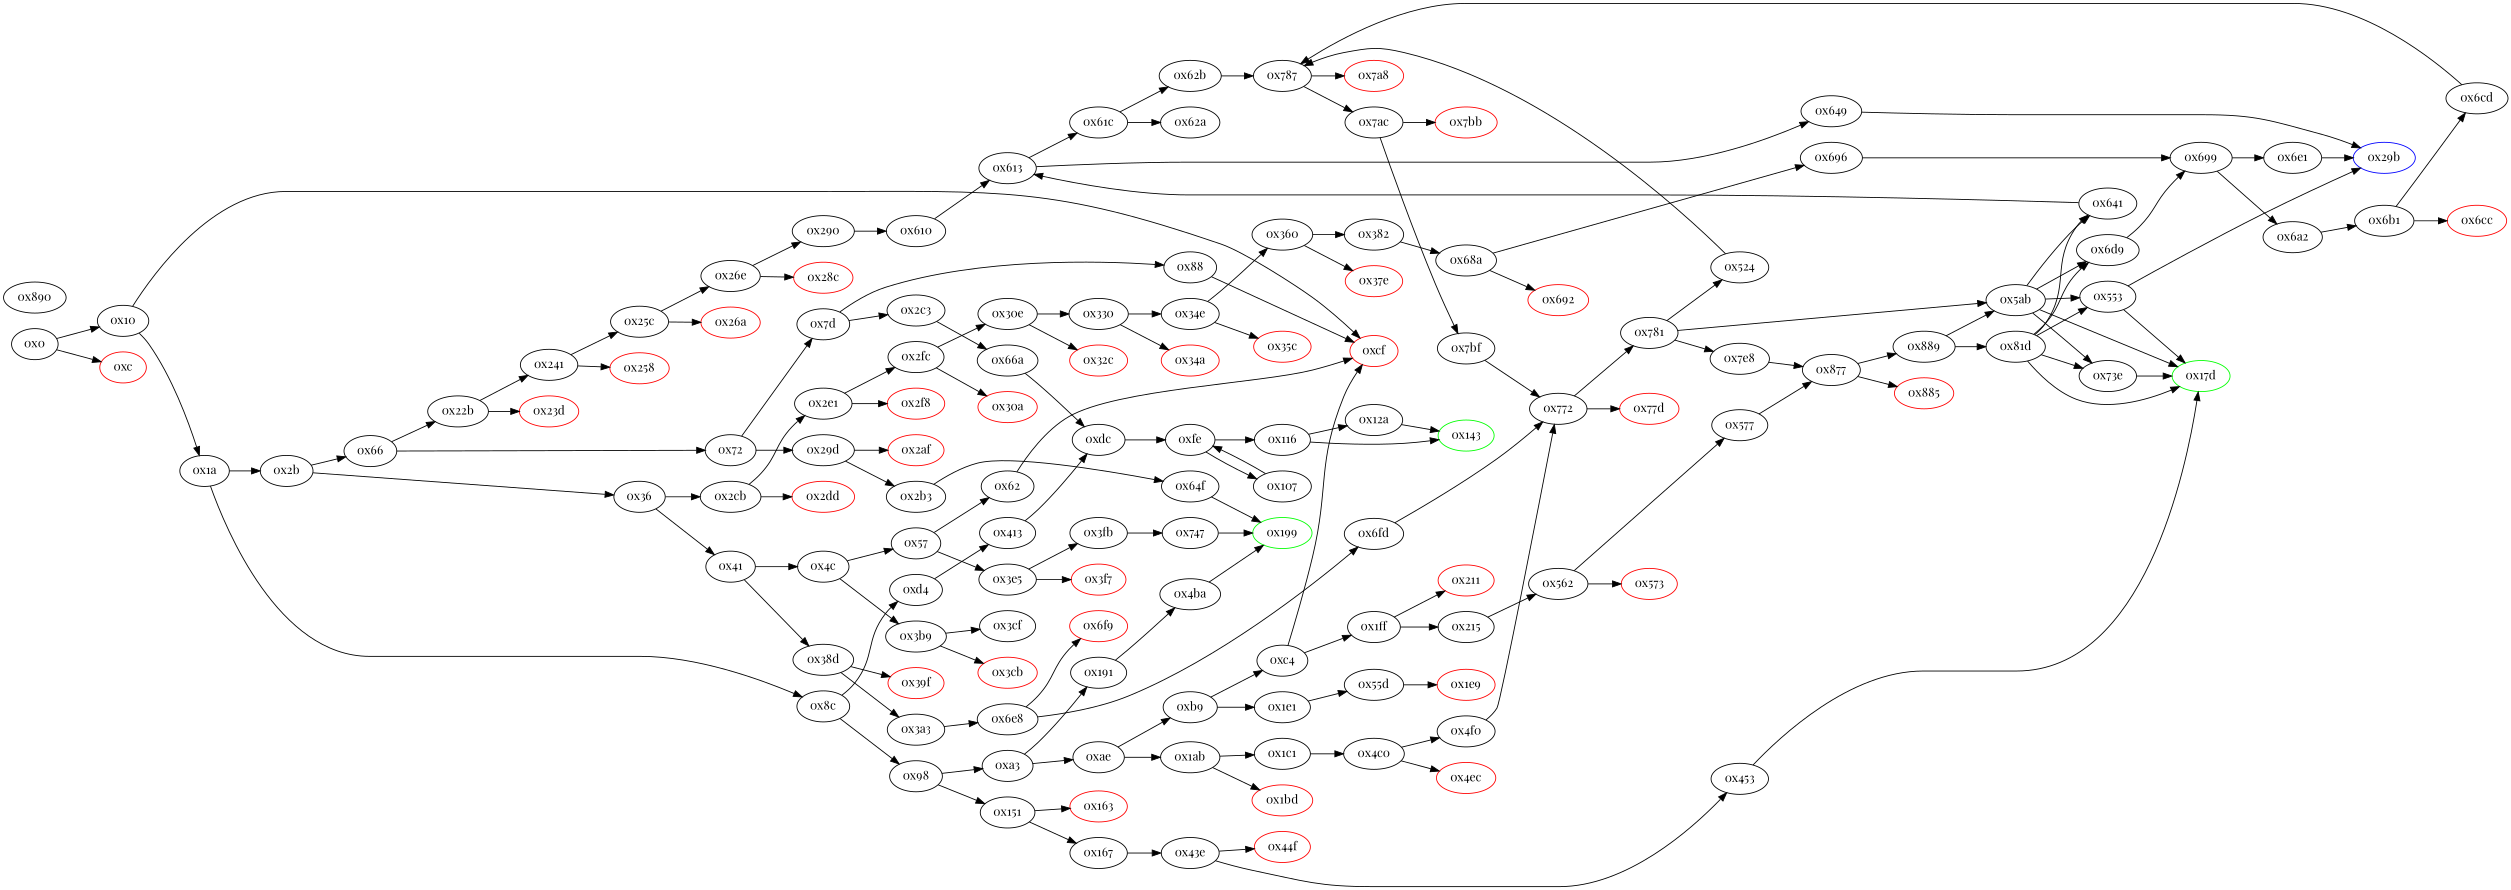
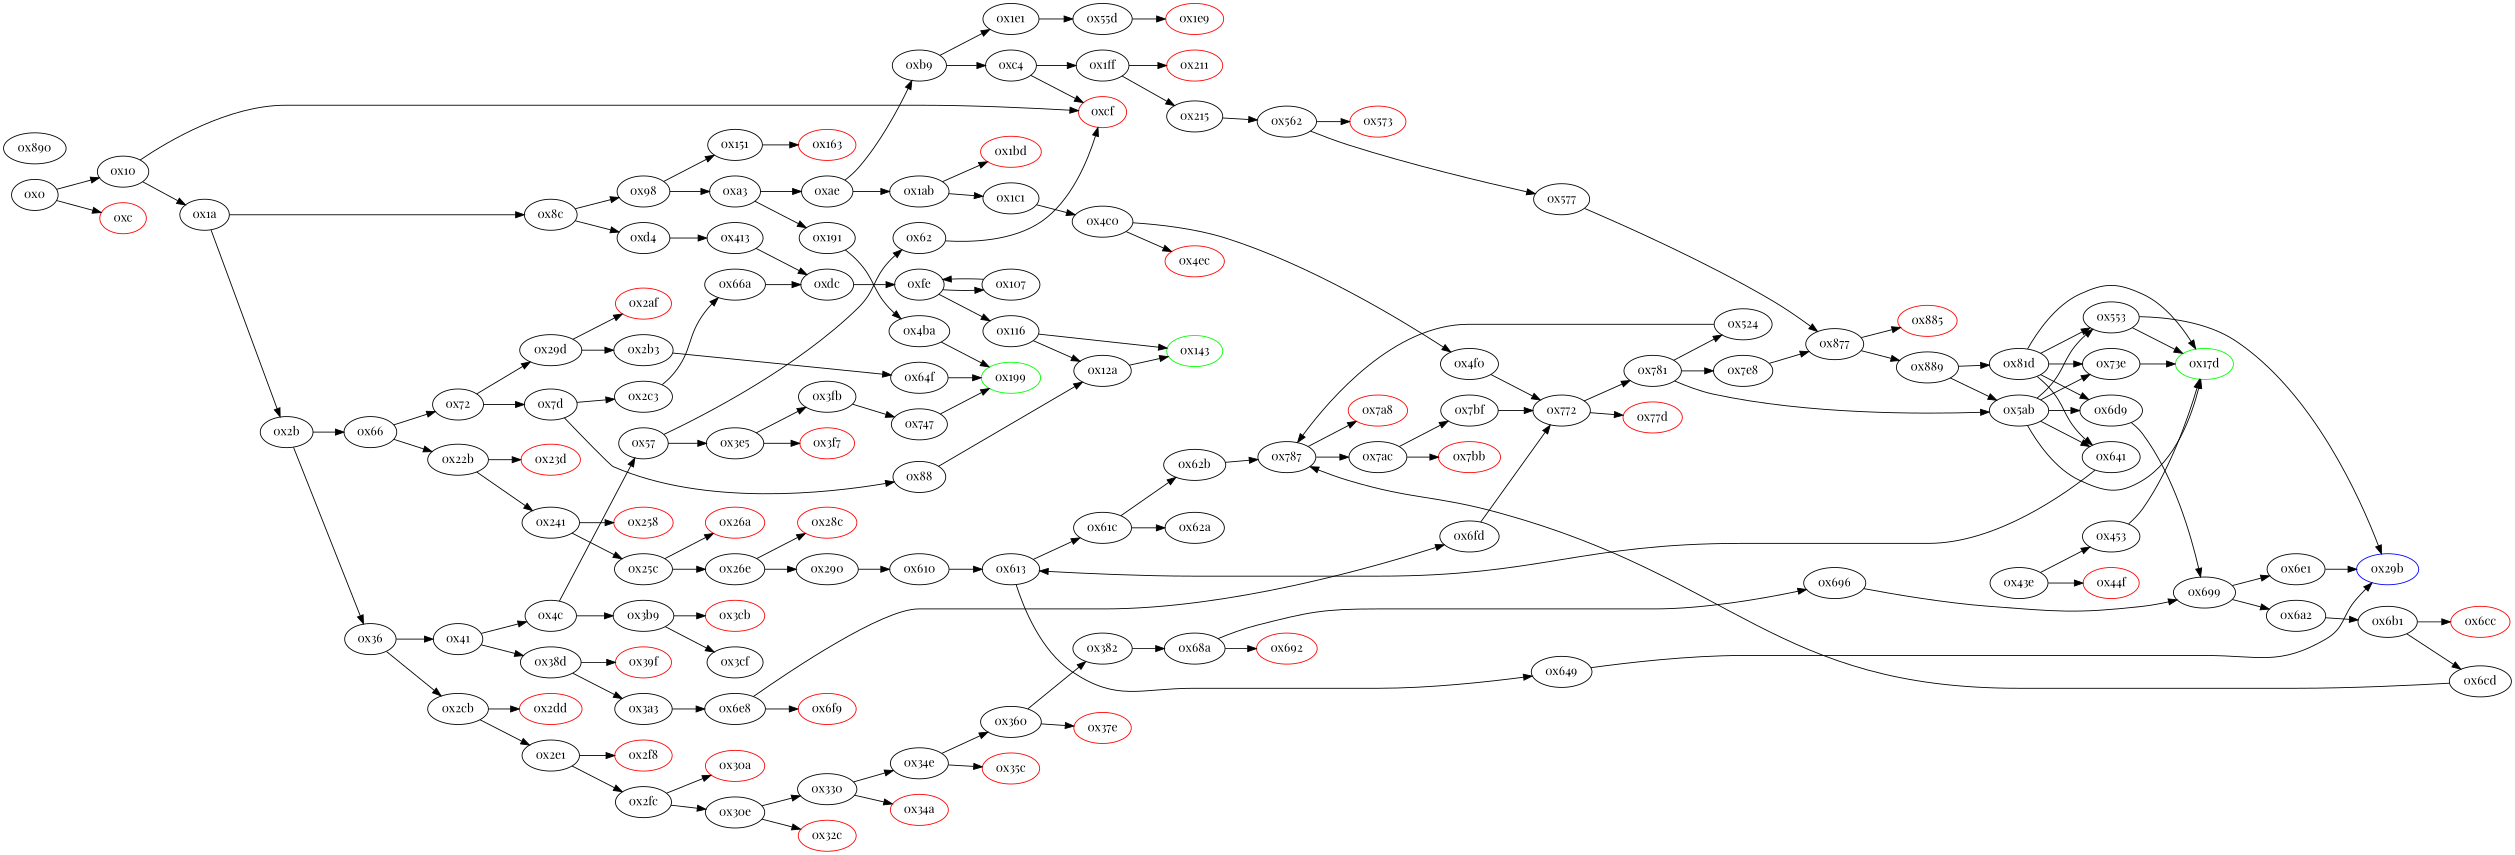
edge "0x88" -> "0xcf": now "0x88" -> "0x12a"
node "0x167": removed
